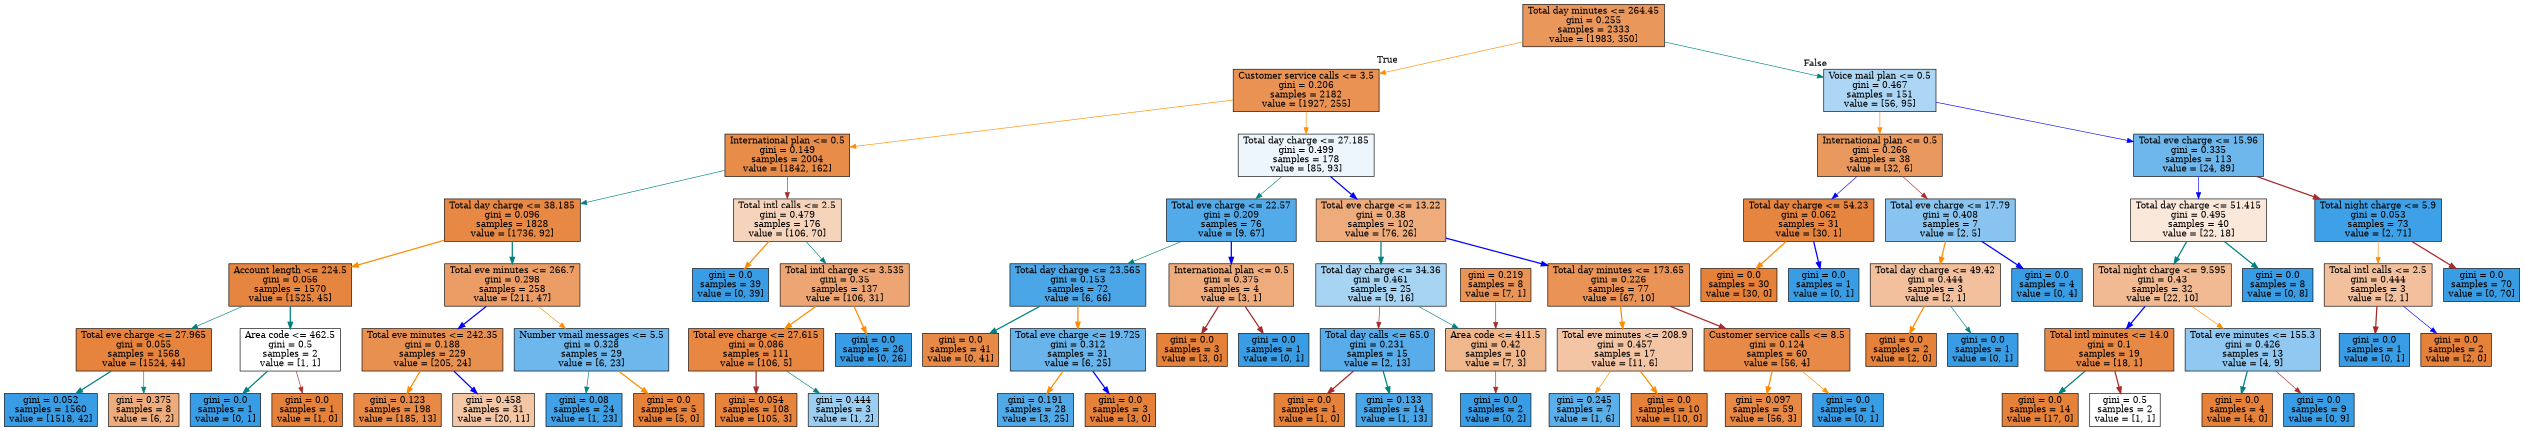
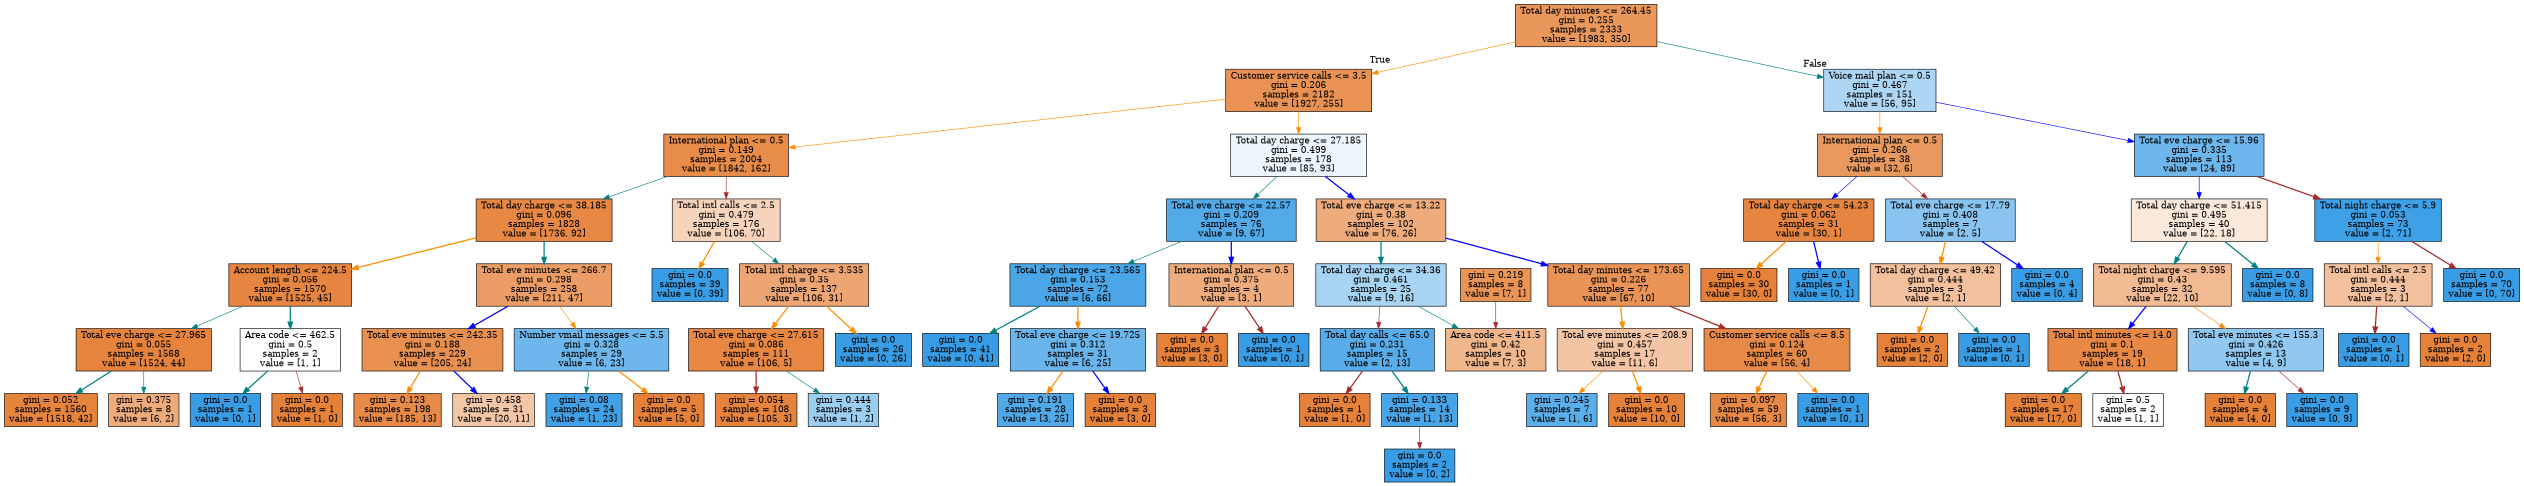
node "gini = 0.0 samples = 41 value = [0, 41]": fillcolor #e58139ed -> #399de5ff
edge "Area code <= 411.5 gini = 0.42 samples = 10 value = [7, 3]" -> "gini = 0.0 samples = 2 value = [0, 2]": now "gini = 0.133 samples = 14 value = [1, 13]" -> "gini = 0.0 samples = 2 value = [0, 2]"
node "gini = 0.052 samples = 1560 value = [1518, 42]": fillcolor #399de5ff -> #e58139f8
node "gini = 0.0 samples = 14 value = [17, 0]": label "gini = 0.0 samples = 14 value = [17, 0]" -> "gini = 0.0 samples = 17 value = [17, 0]"
